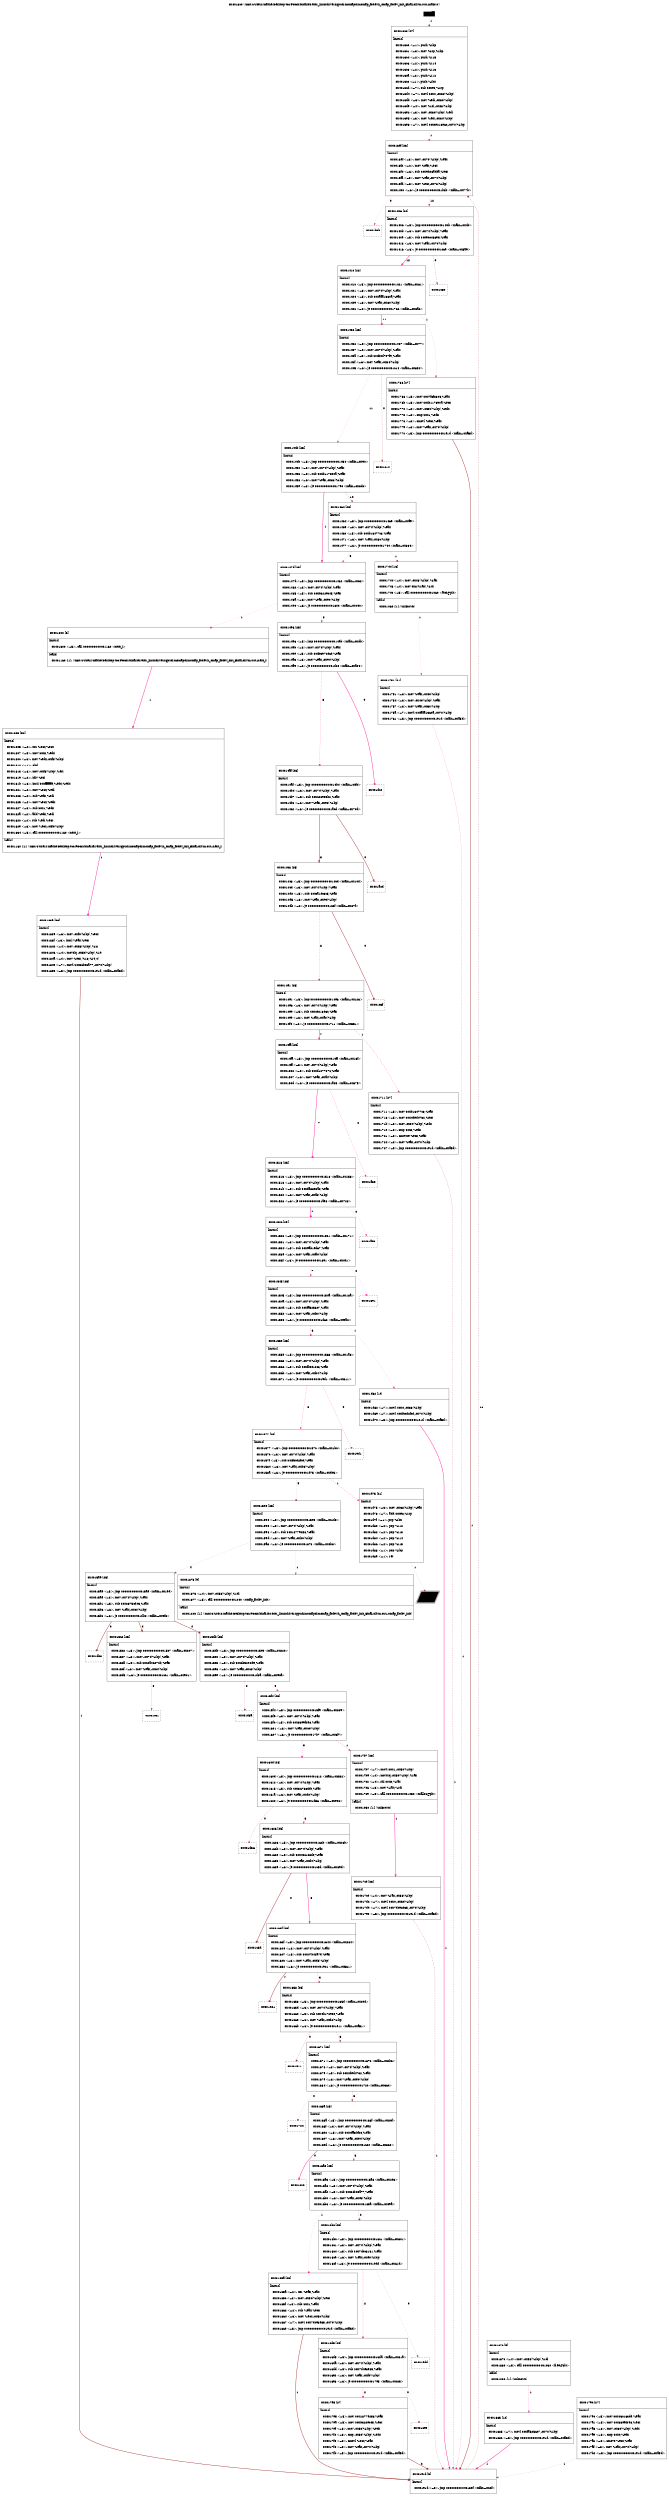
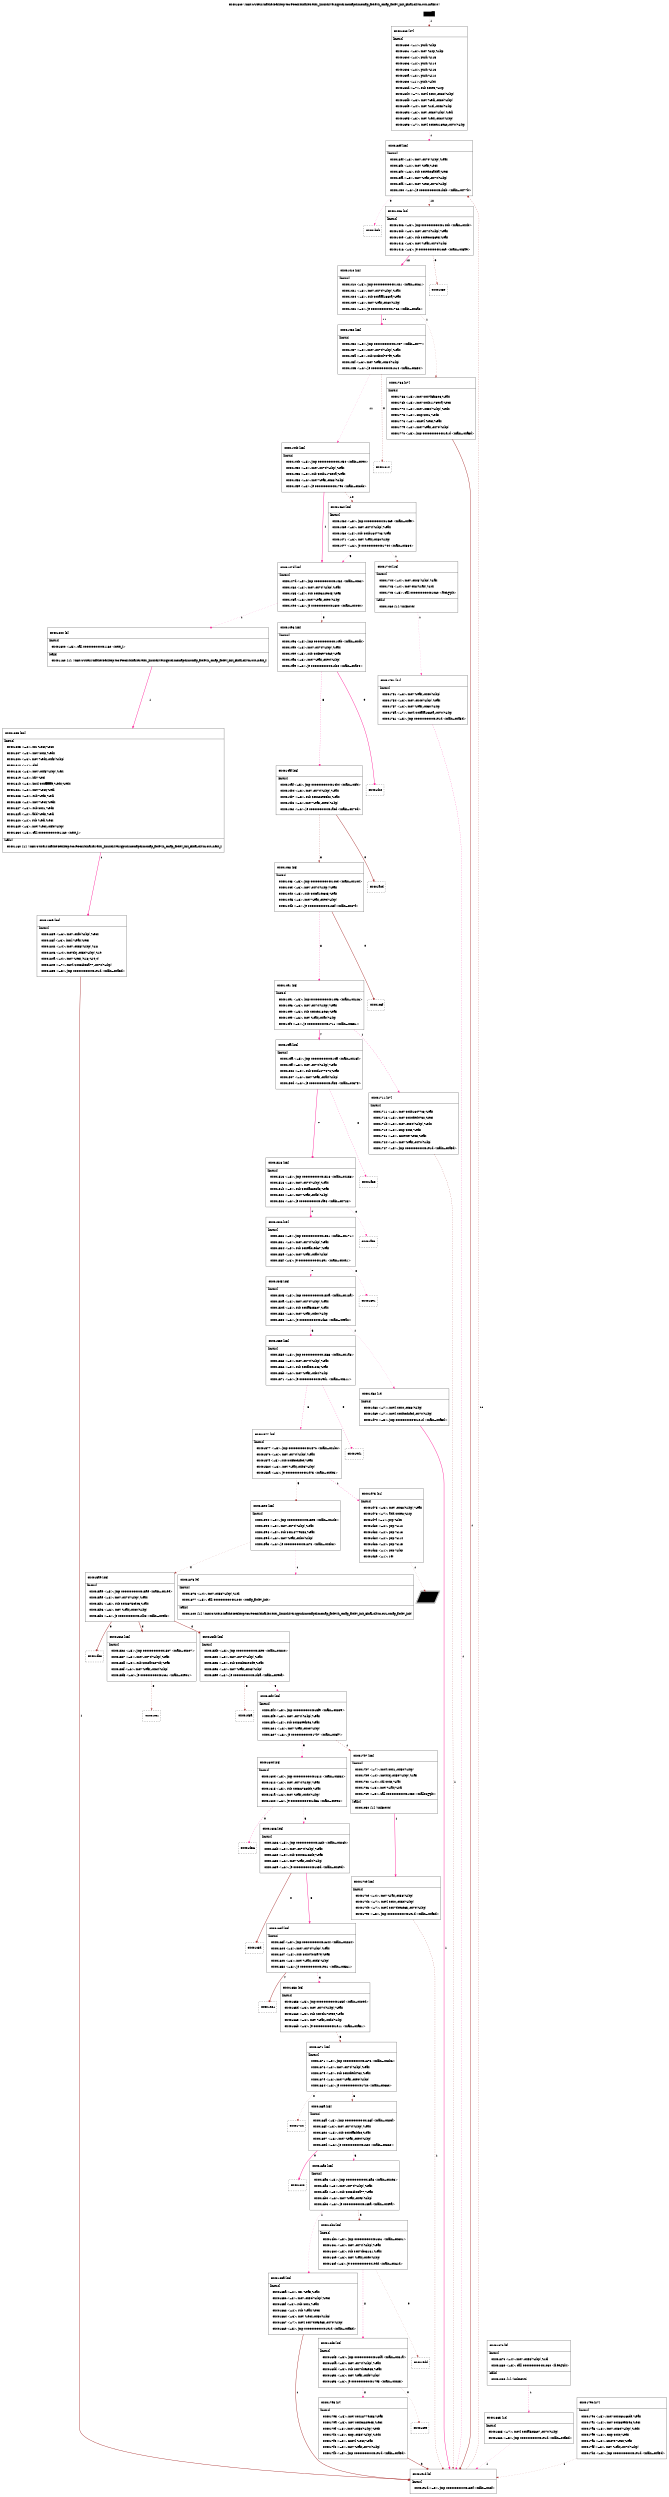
edge "0x4014af [25]" -> "0x4014c8 [25]": style bold -> dashed
node "0x401e11": removed
edge "0x401885 [12]" -> "0x401e1d [5]": style bold -> dotted
